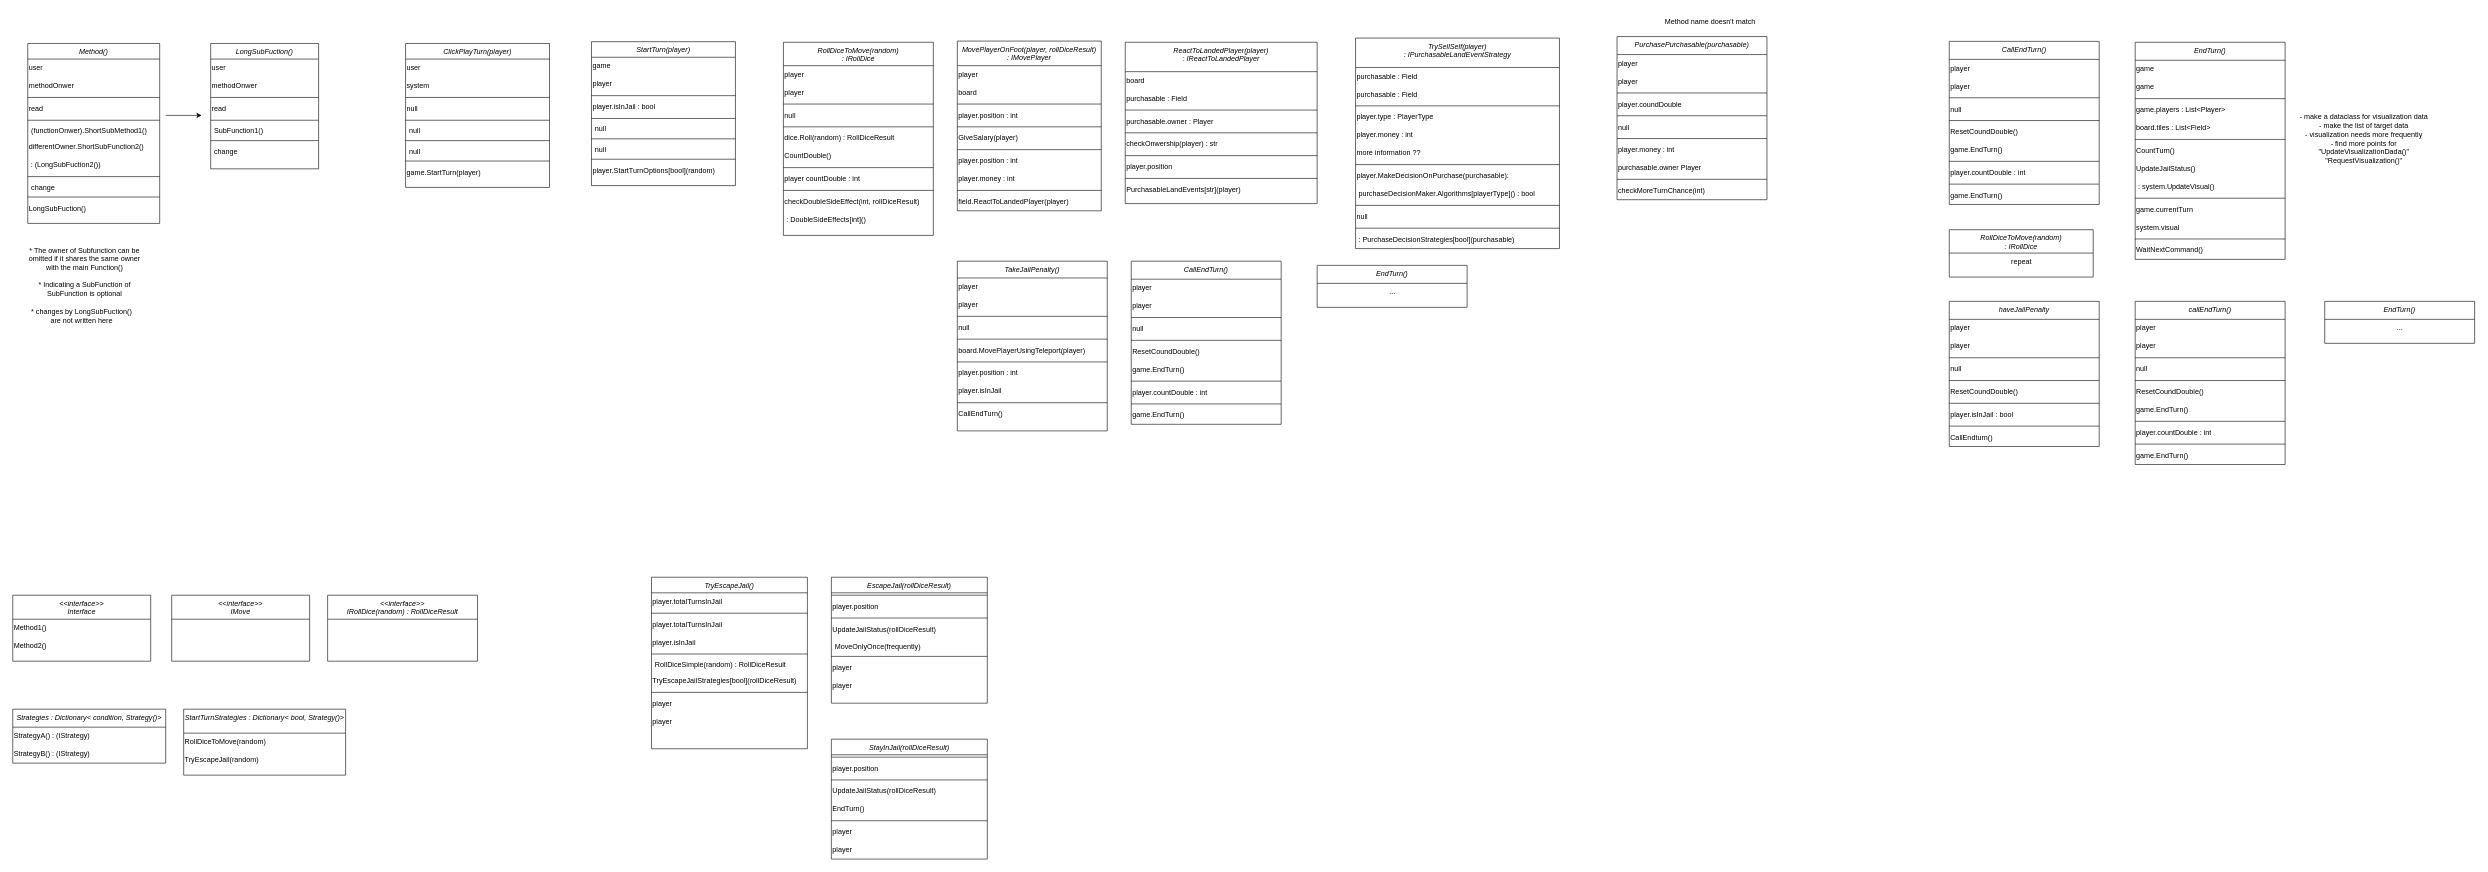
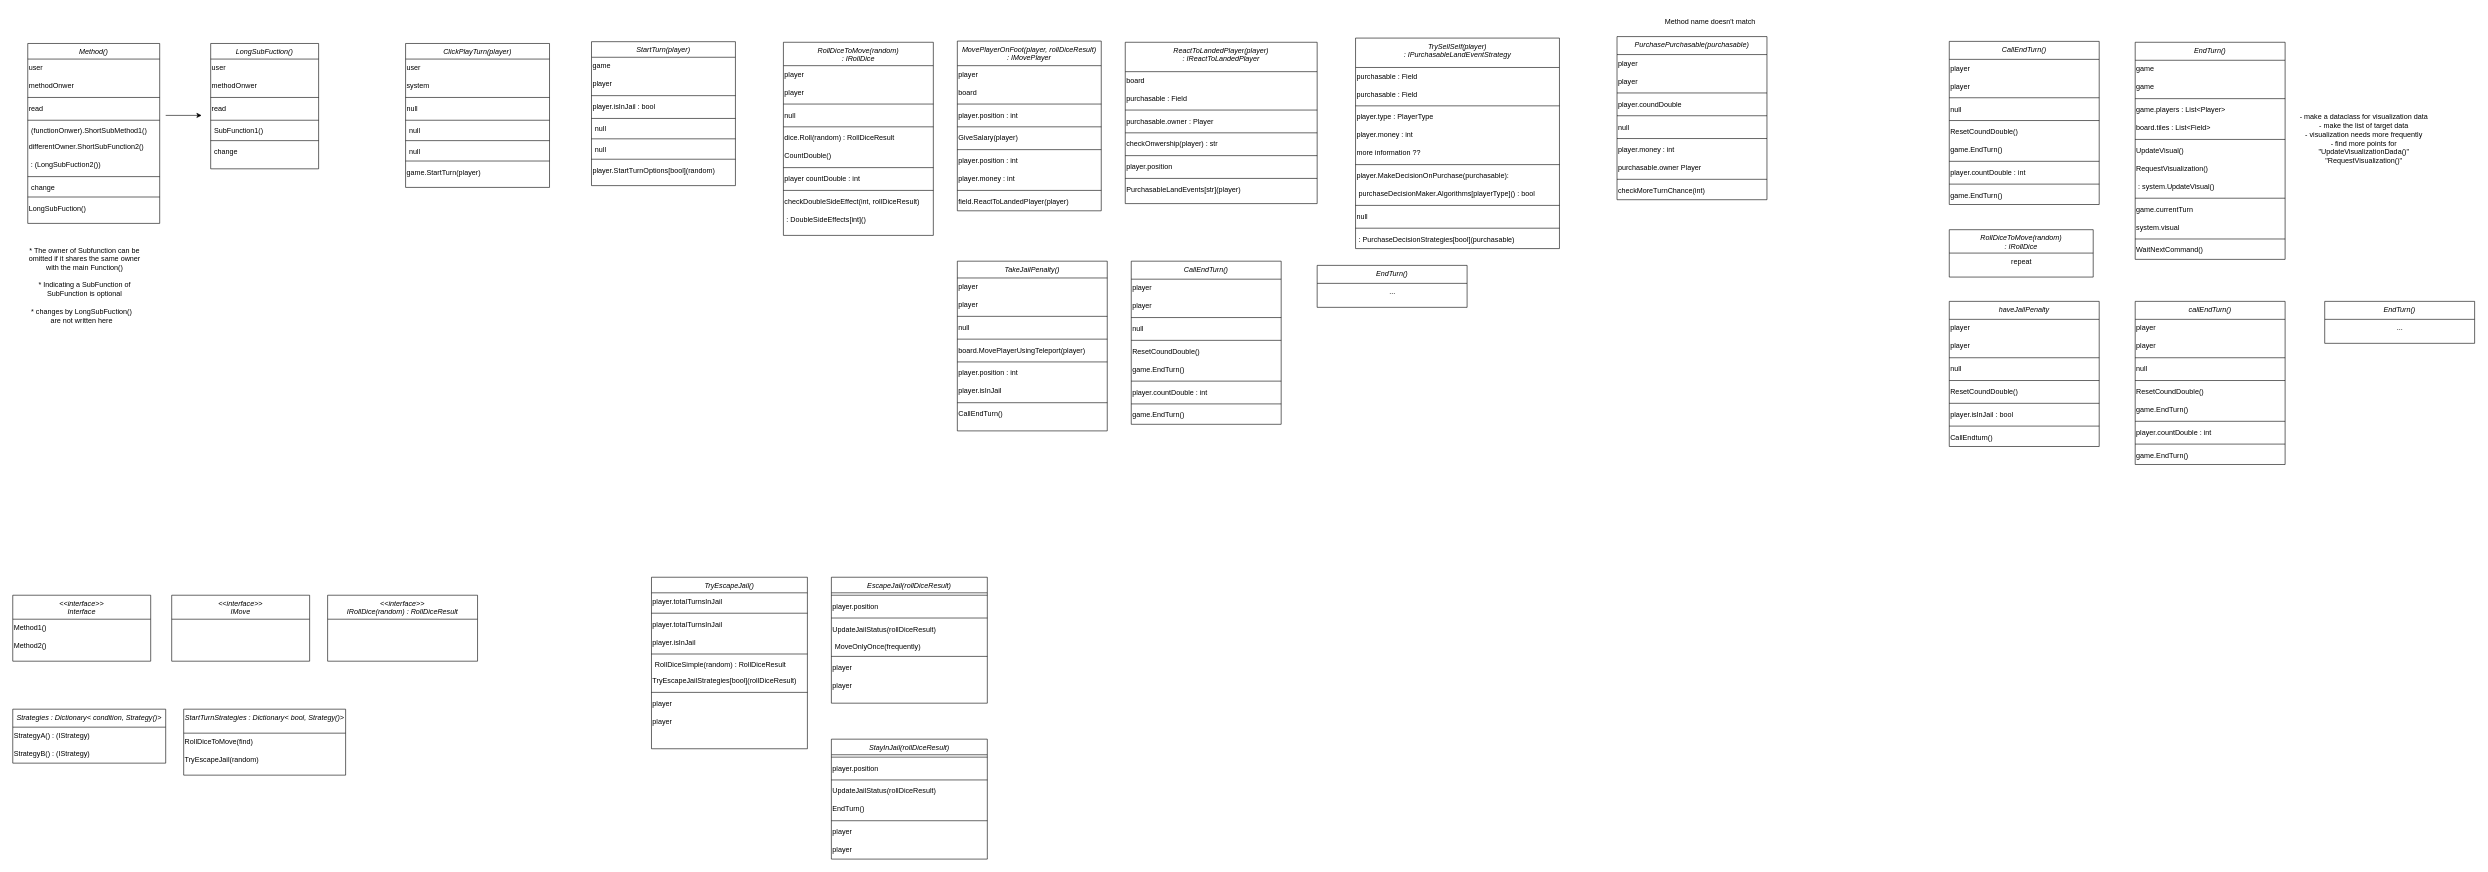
node "CountTurn()": label "CountTurn()" -> "UpdateVisual()"
node "UpdateJailStatus()": label "UpdateJailStatus()" -> "RequestVisualization()"
node "RollDiceToMove(random)": label "RollDiceToMove(random)" -> "RollDiceToMove(find)"
